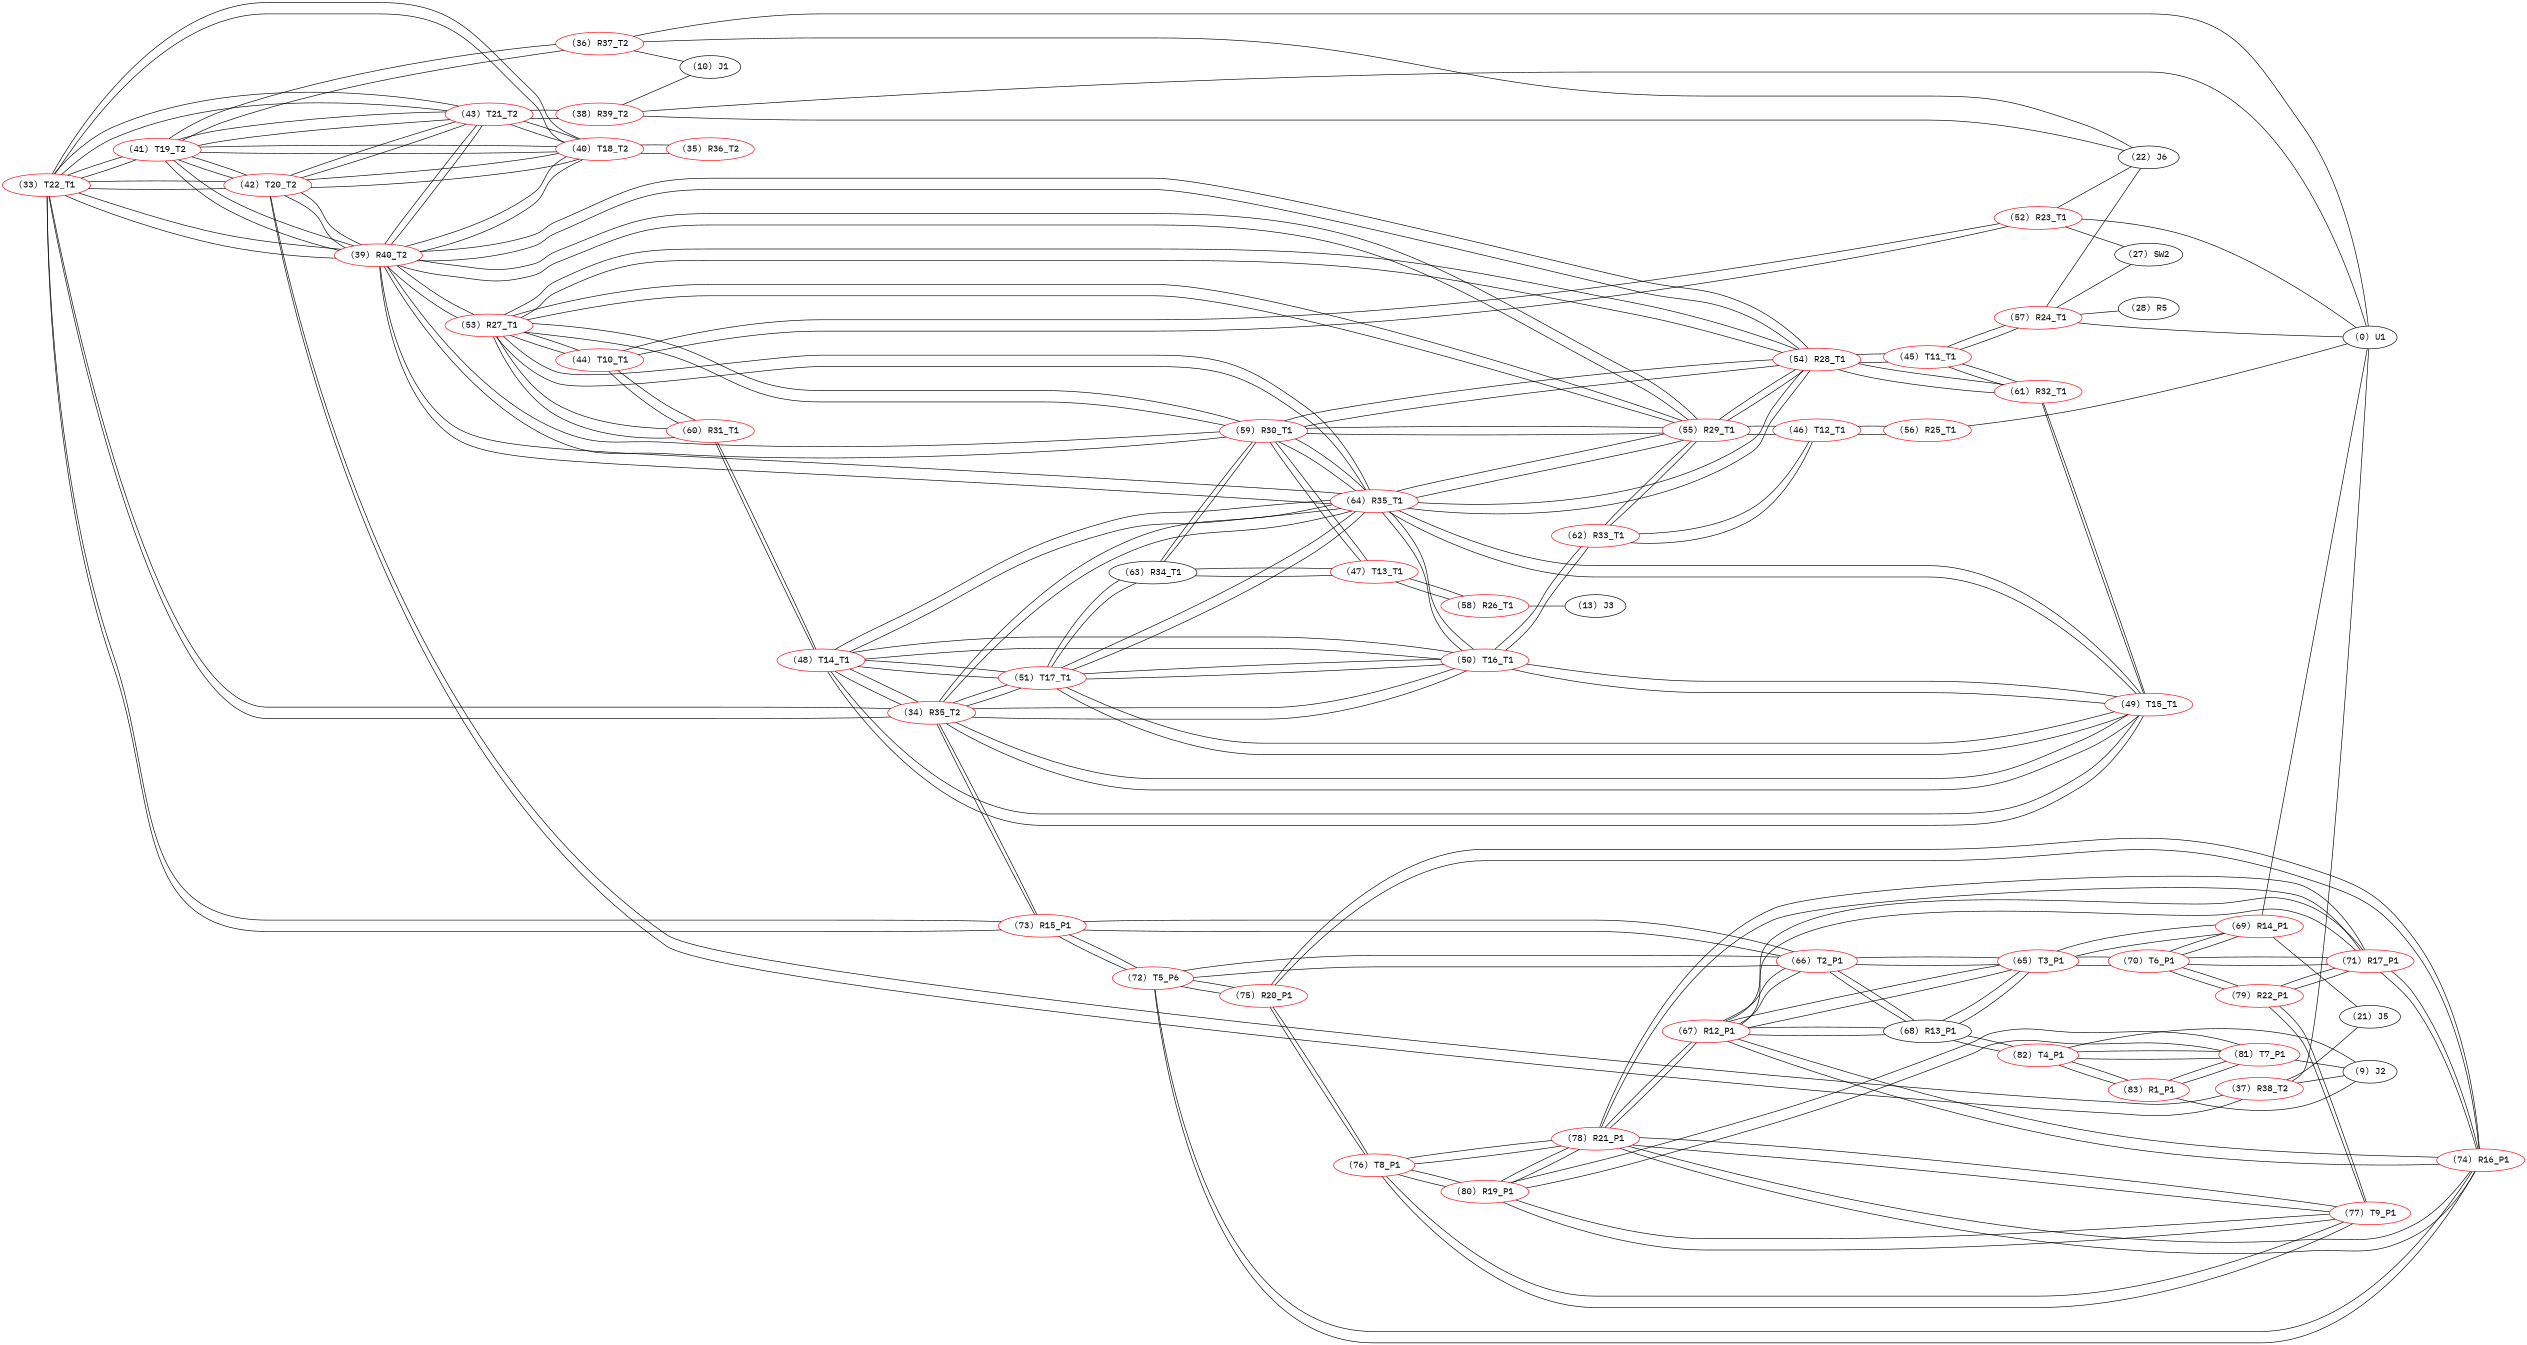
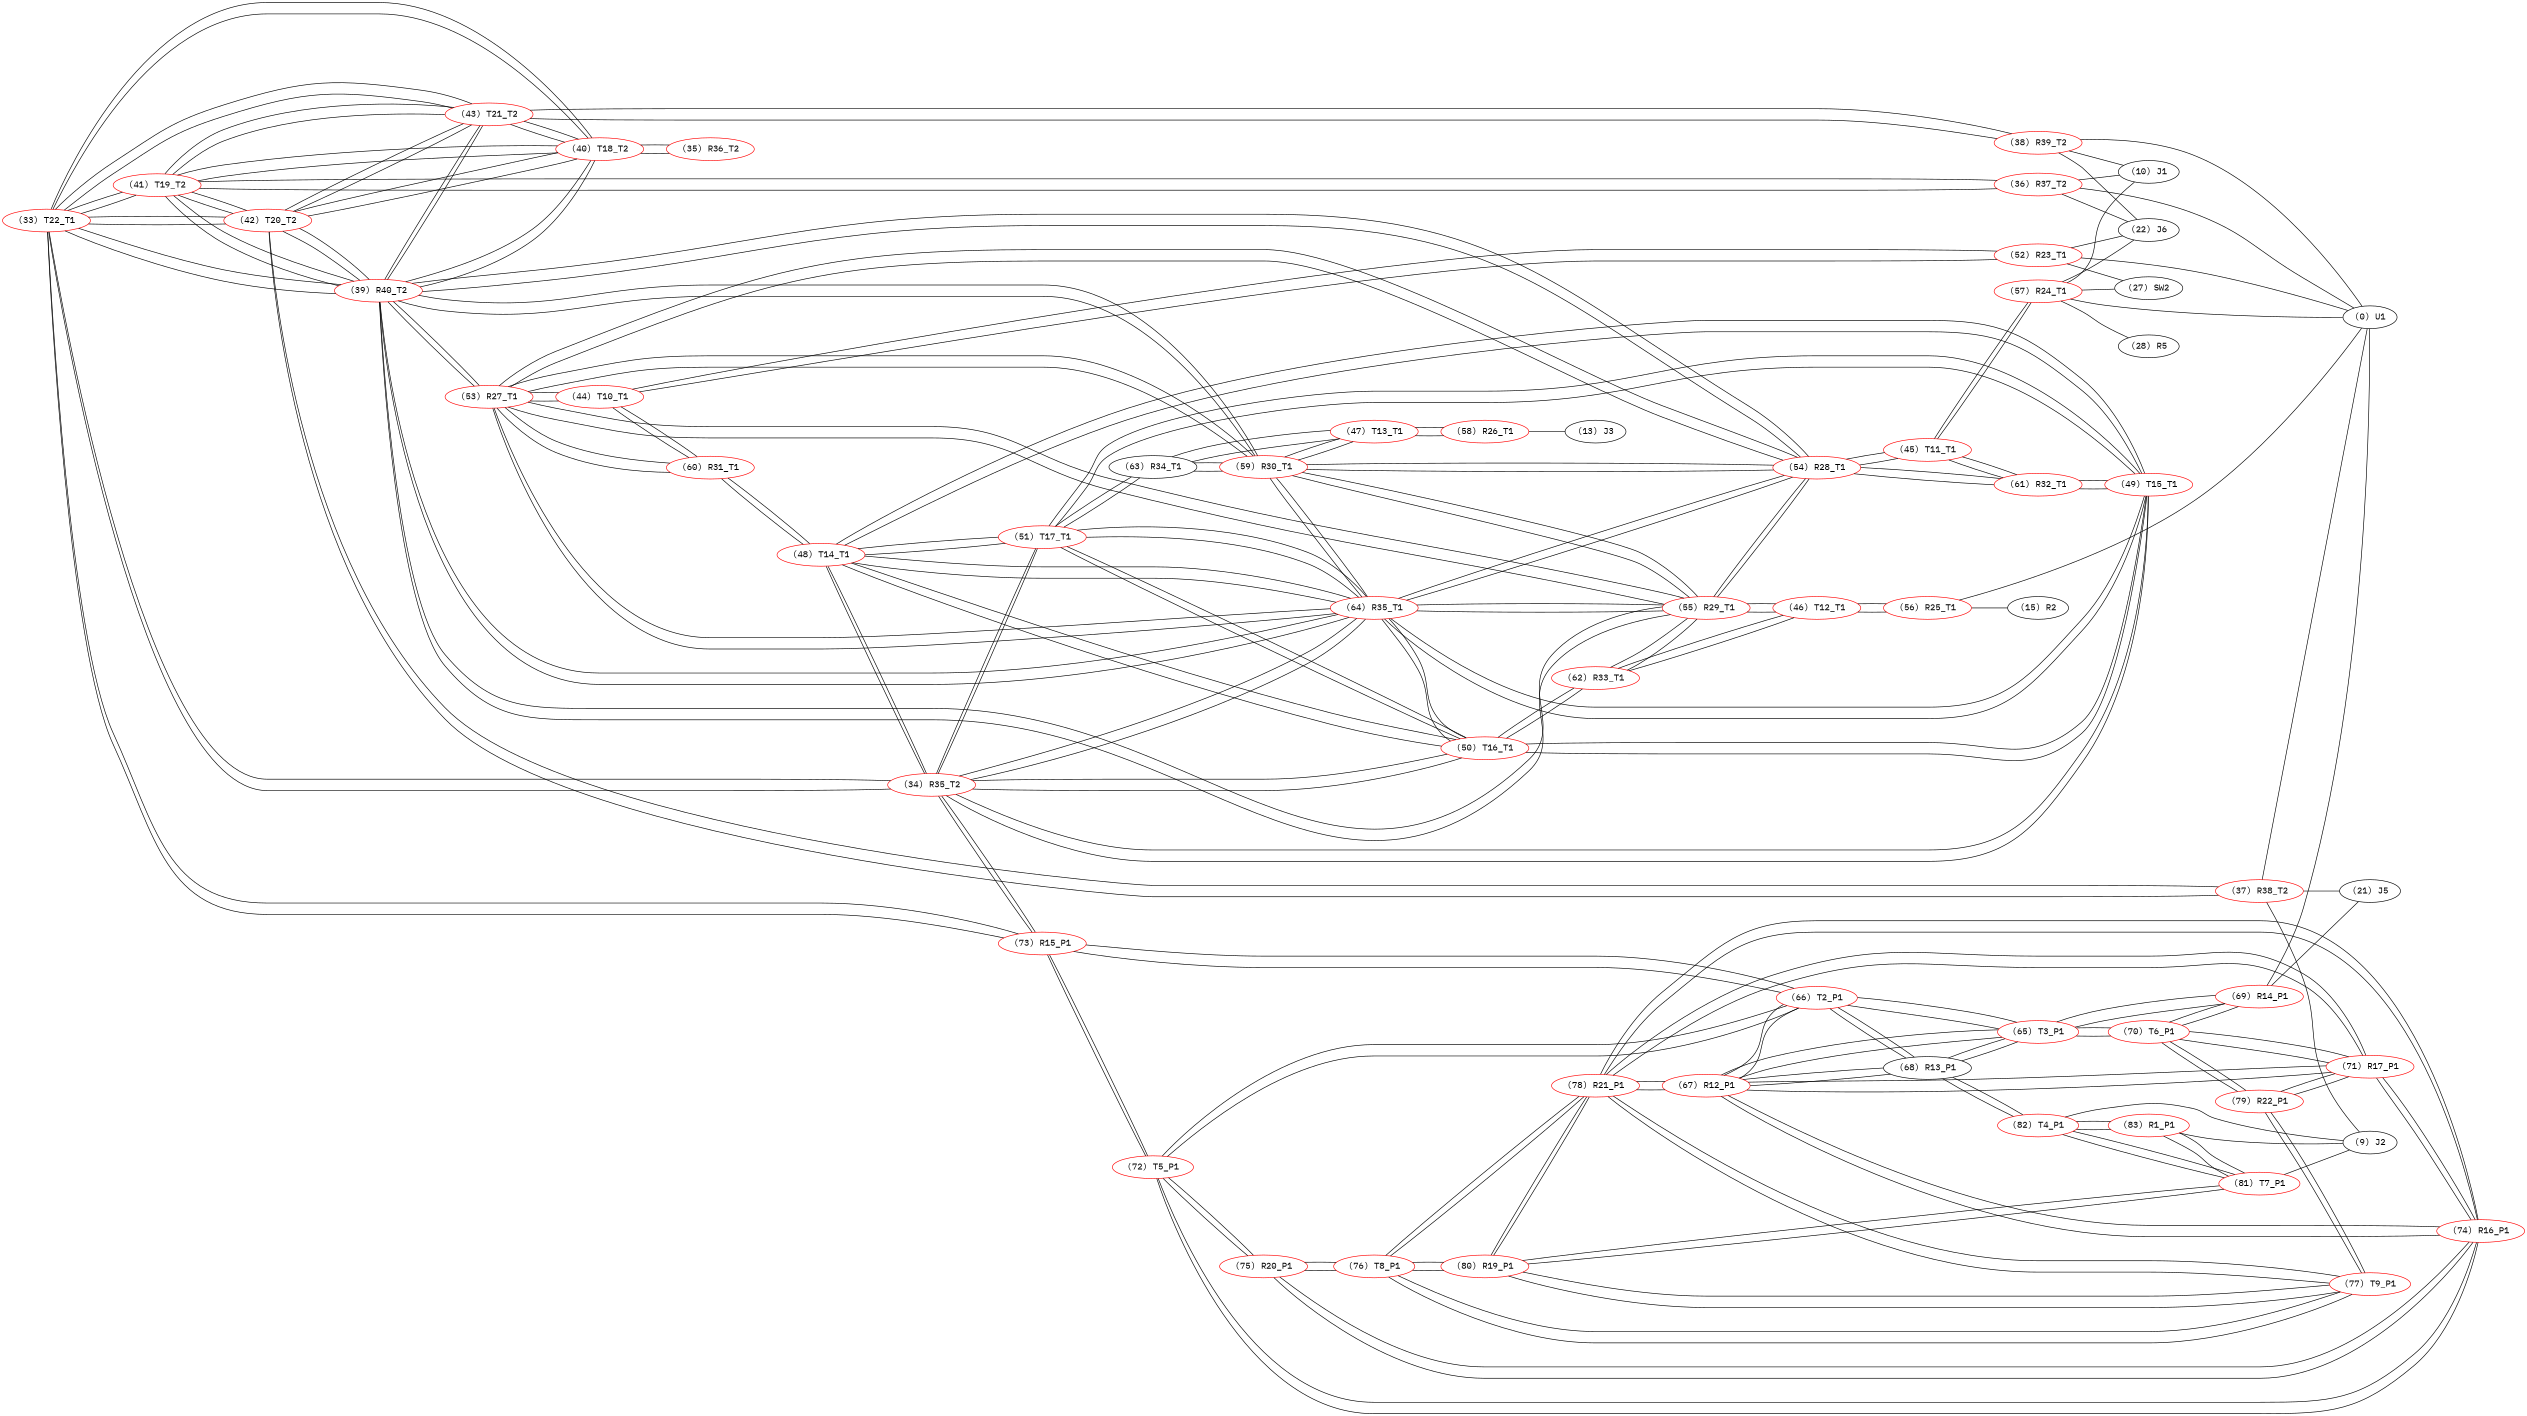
edge "(10) J1" -- "(57) R24_T1": added
node "(15) R2": added
node "(72) T5_P6": label "(72) T5_P6" -> "(72) T5_P1"
